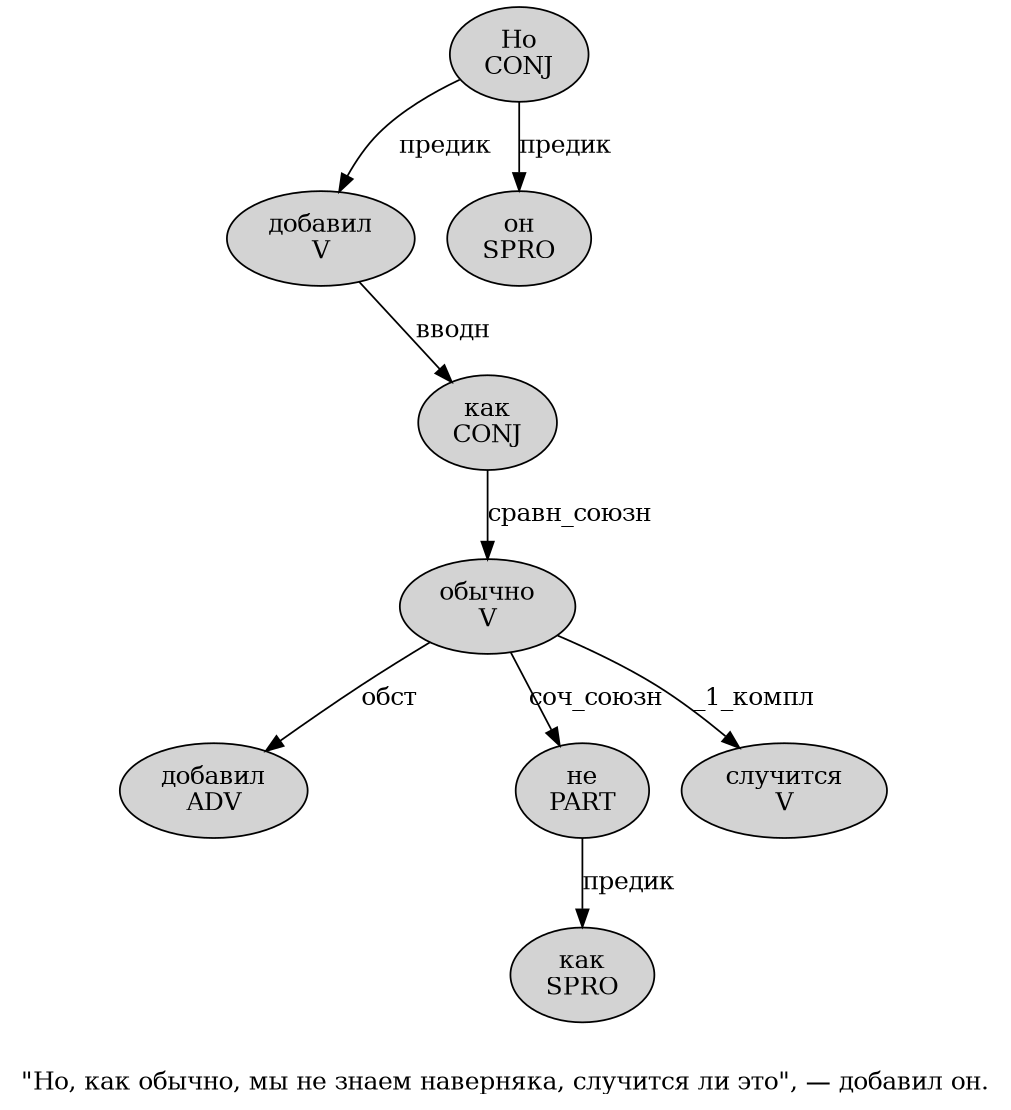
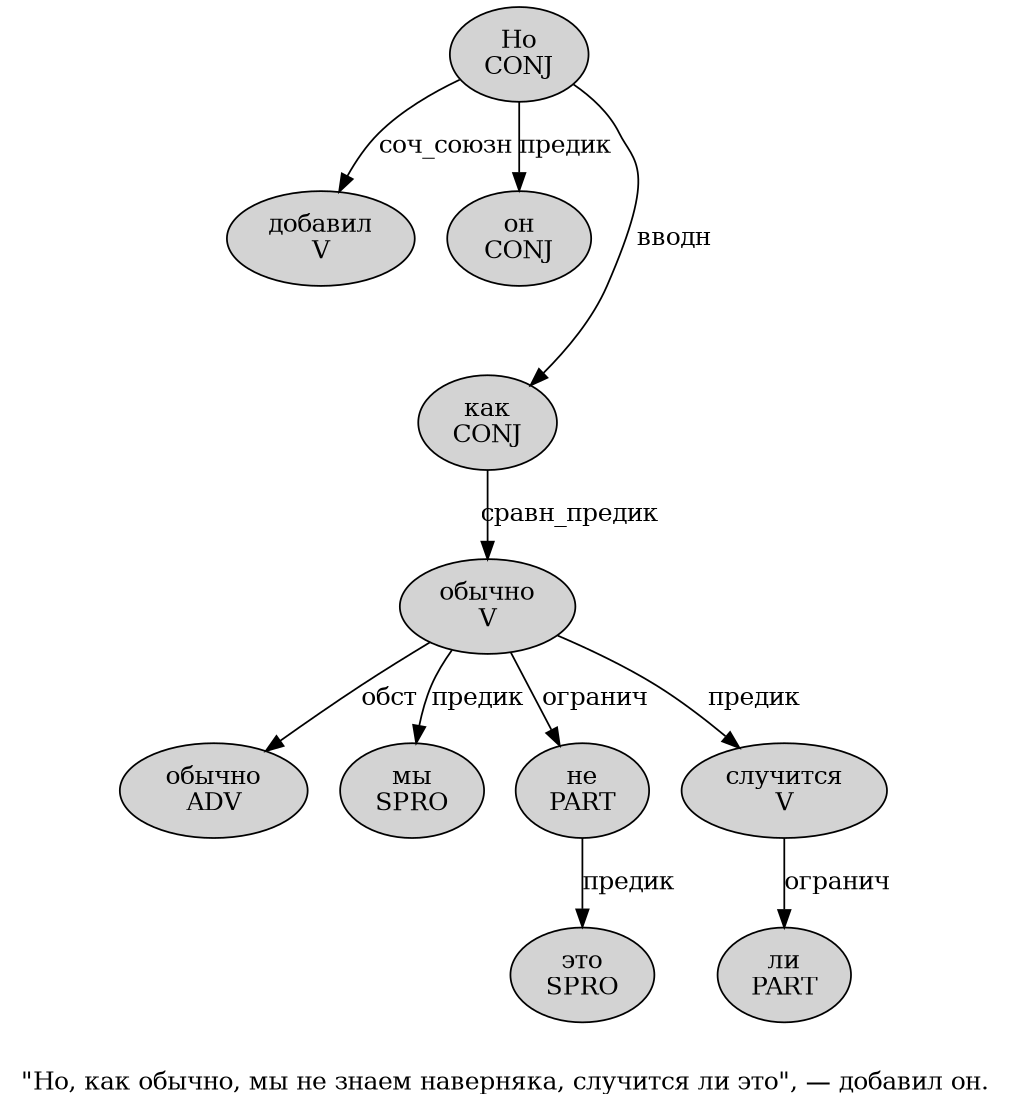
edge "Но CONJ" -> "добавил V": label "предик" -> "соч_союзн"
node "он SPRO": label "он SPRO" -> "он CONJ"
edge "добавил V" -> "как CONJ": now "Но CONJ" -> "как CONJ"
edge "как CONJ" -> "обычно V": label "сравн_союзн" -> "сравн_предик"
edge "обычно V" -> "не PART": label "соч_союзн" -> "огранич"
edge "обычно V" -> "случится V": label "_1_компл" -> "предик"
node "добавил ADV": label "добавил ADV" -> "обычно ADV"
node "мы SPRO": added
node "как SPRO": label "как SPRO" -> "это SPRO"
node "ли PART": added
